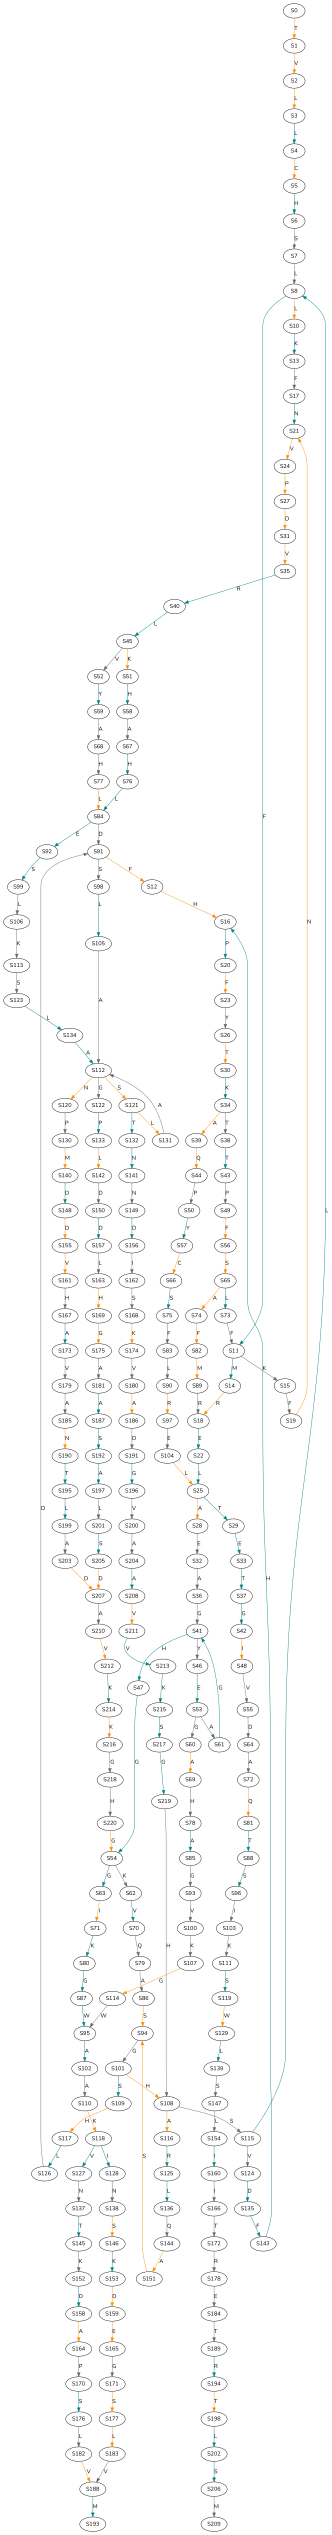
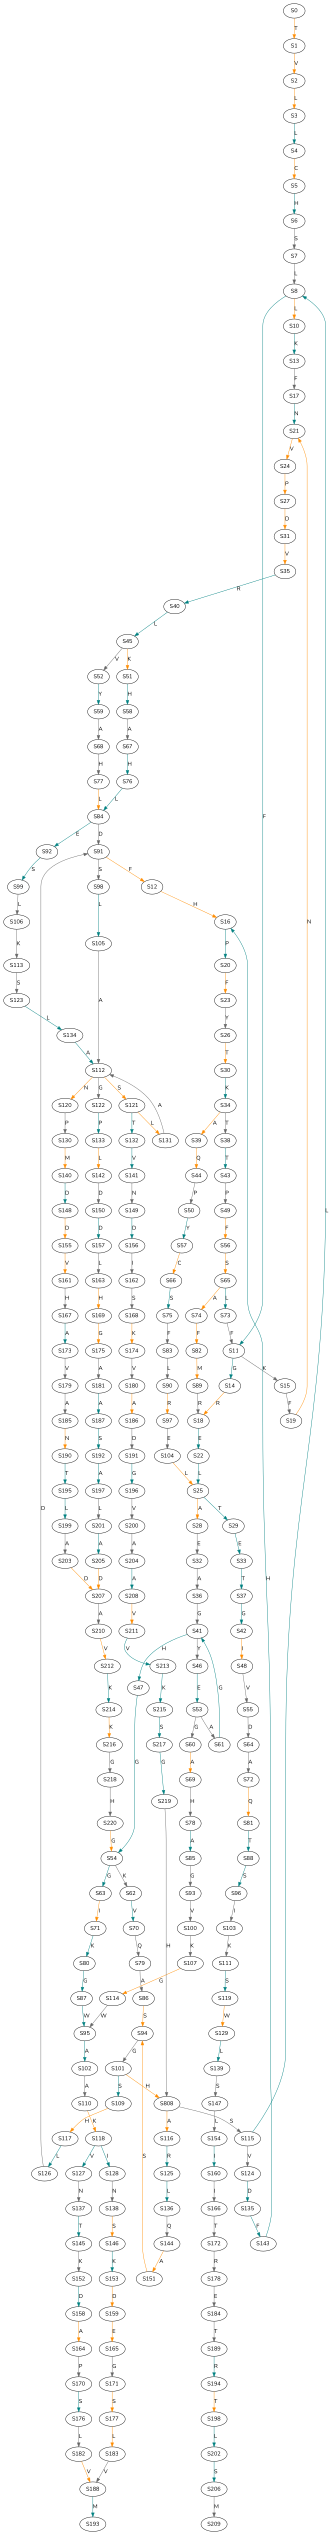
edge "S132" -> "S141": label "N" -> "V"
edge "S11" -> "S14": label "M" -> "G"
edge "S201" -> "S205": label "S" -> "A"
node "S108": label "S108" -> "S808"
